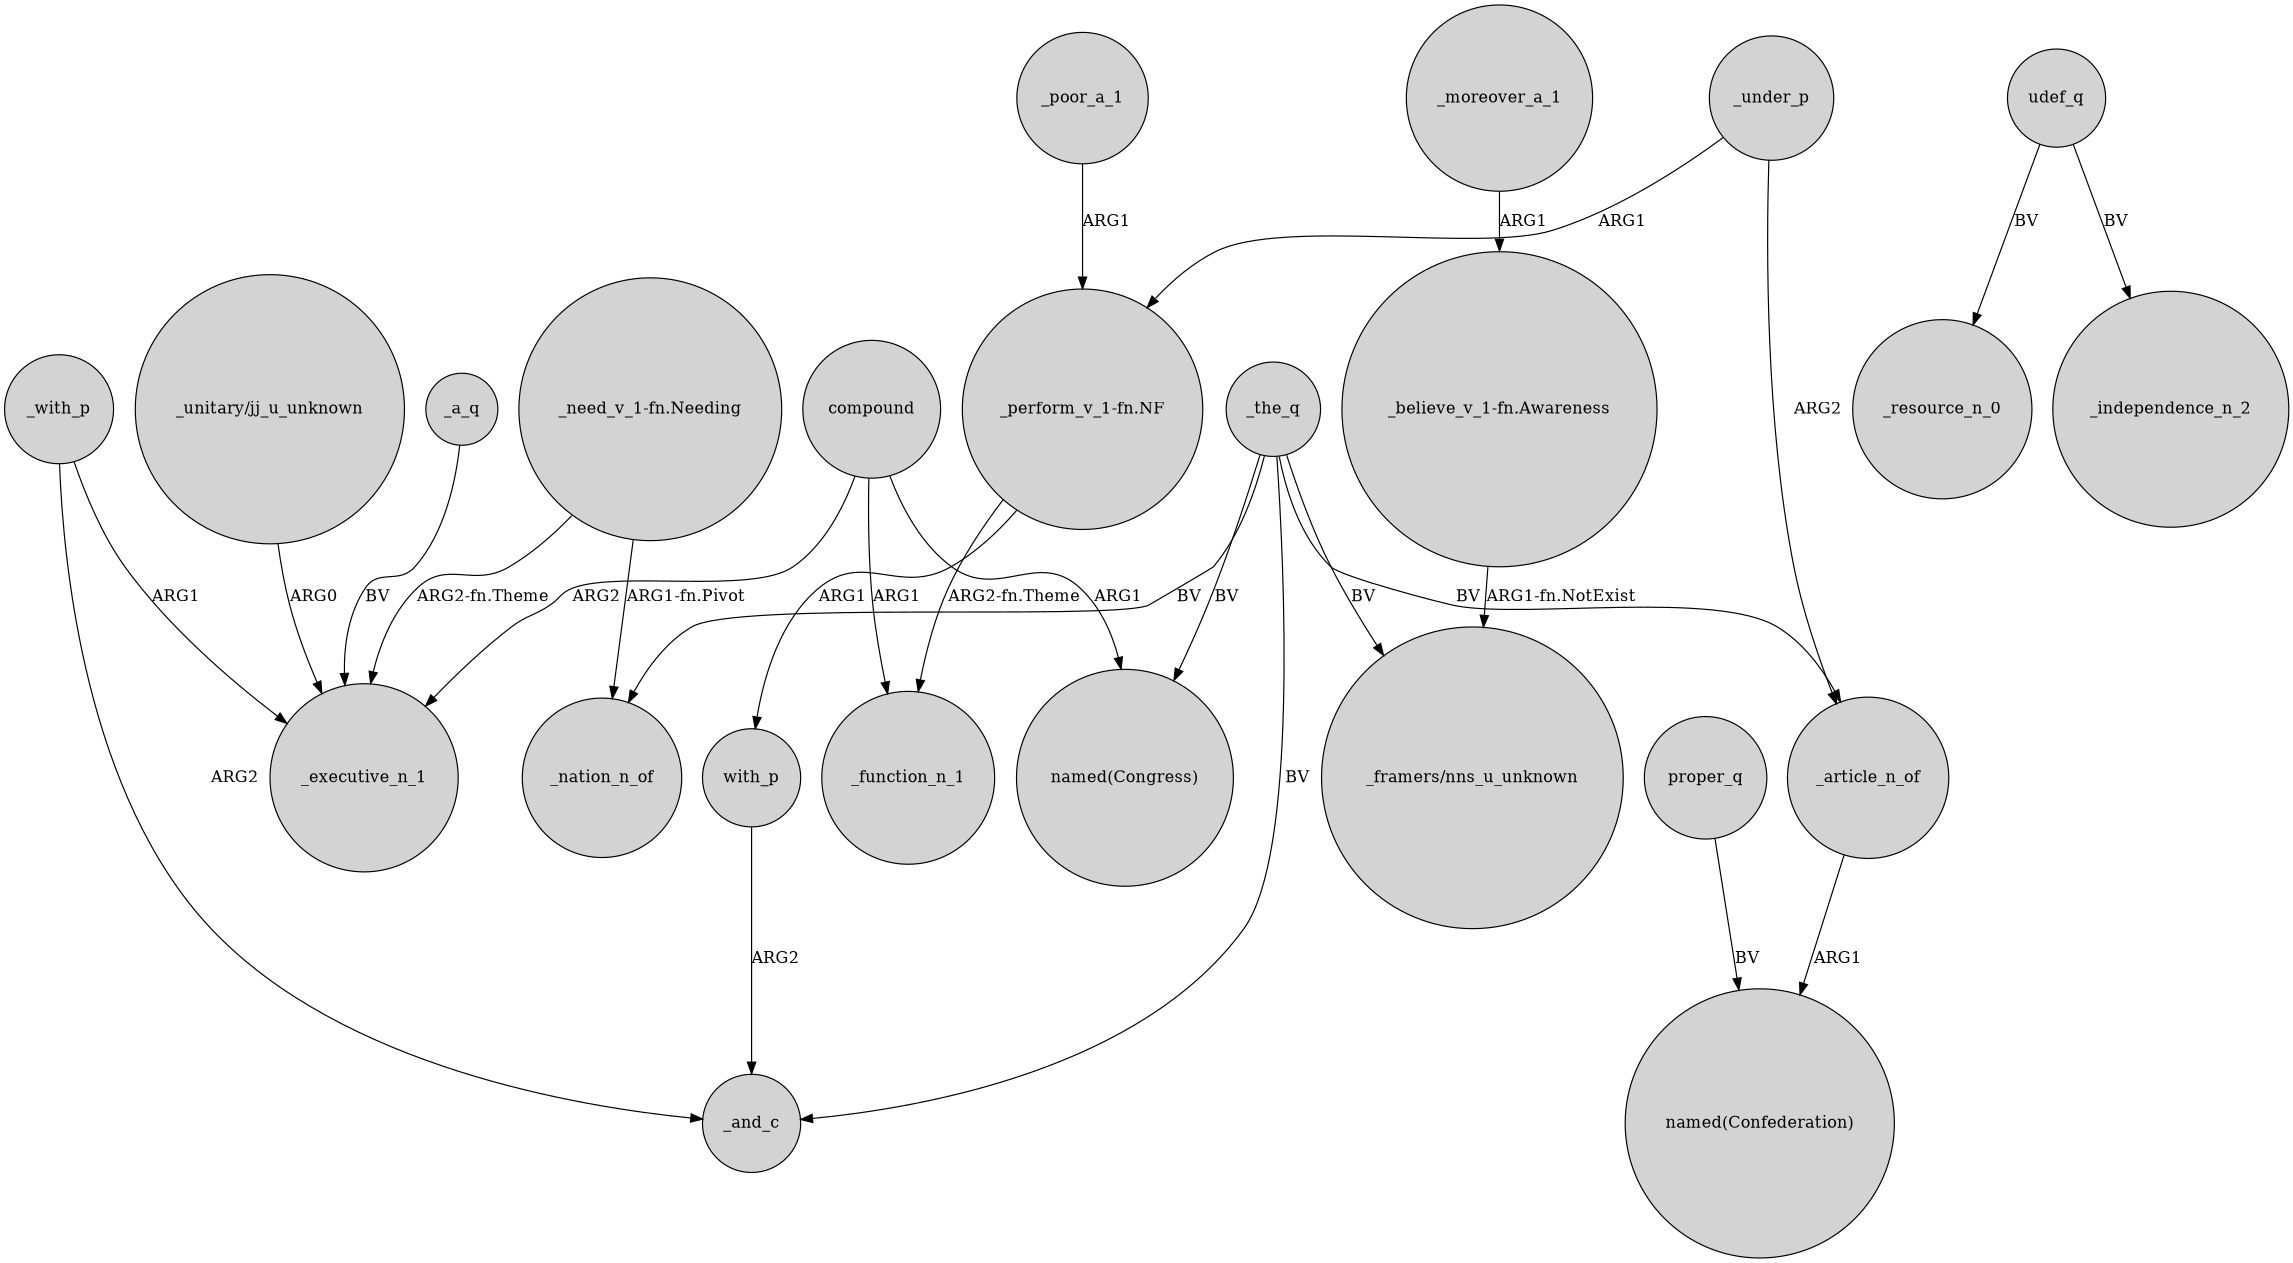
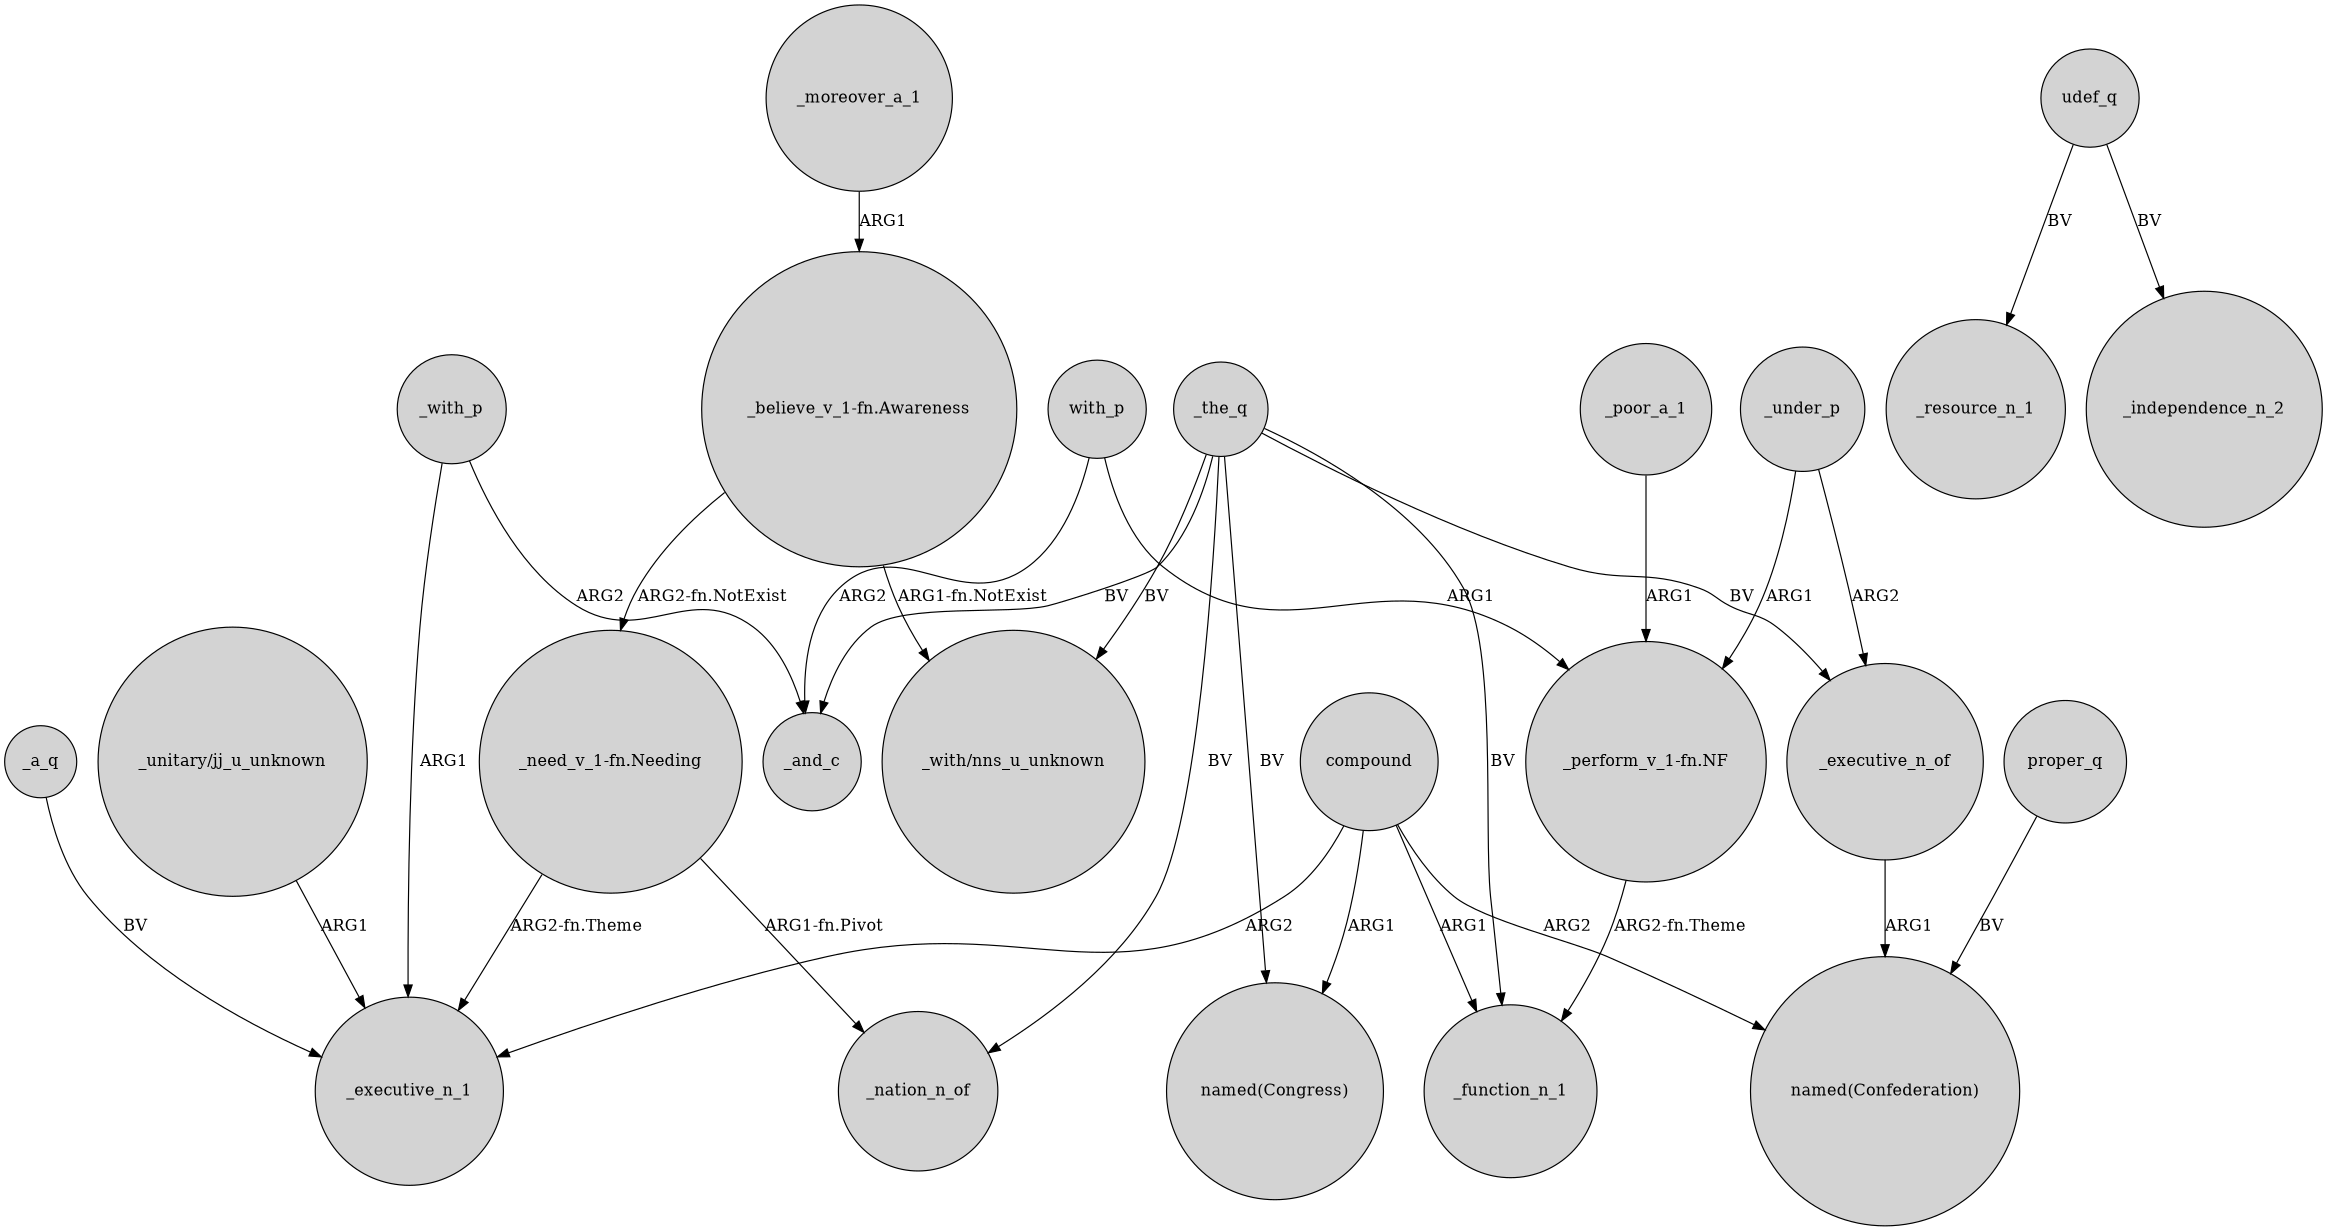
node "_resource_n_0": label "_resource_n_0" -> "_resource_n_1"
edge "_believe_v_1-fn.Awareness" -> "_need_v_1-fn.Needing": added, label "ARG2-fn.NotExist"
edge "_perform_v_1-fn.NF" -> "with_p": reversed
edge "_unitary/jj_u_unknown" -> "_executive_n_1": label "ARG0" -> "ARG1"
edge "_the_q" -> "_function_n_1": added, label "BV"
node "_framers/nns_u_unknown": label "_framers/nns_u_unknown" -> "_with/nns_u_unknown"
node "_article_n_of": label "_article_n_of" -> "_executive_n_of"
edge "compound" -> "named(Confederation)": added, label "ARG2"
